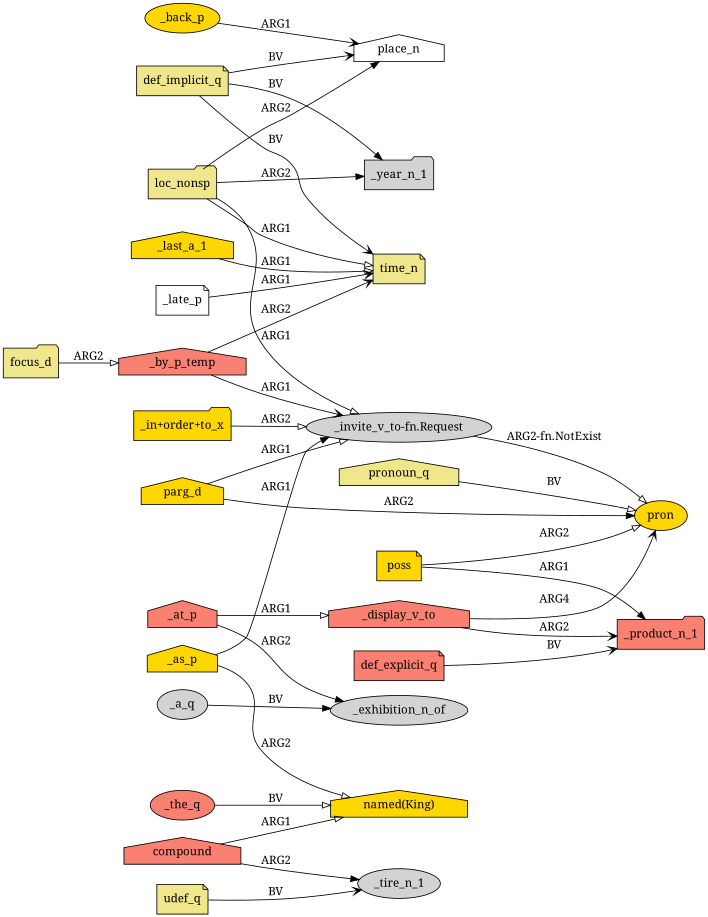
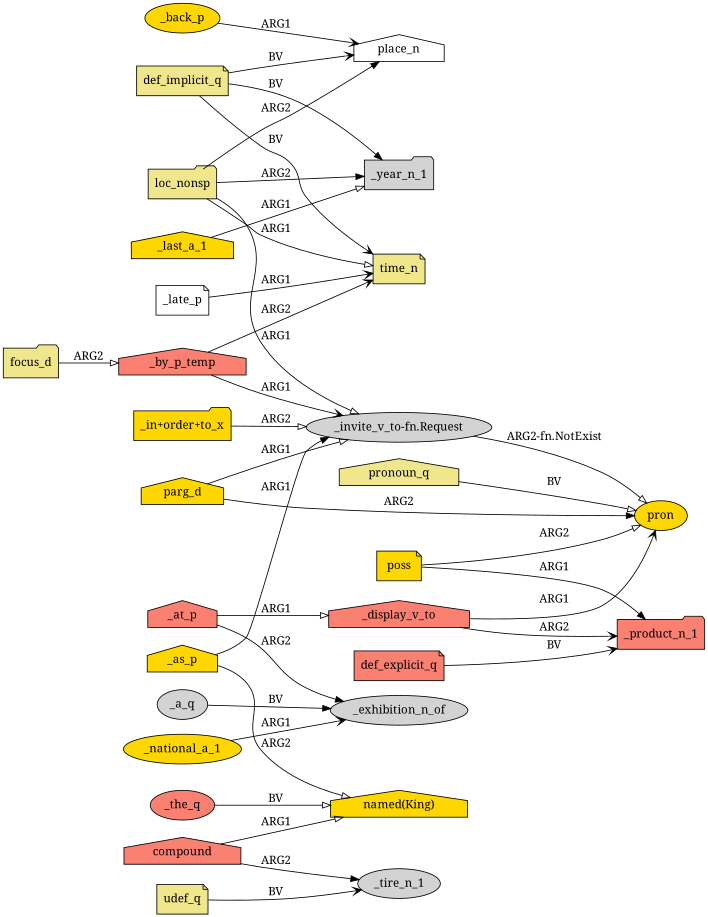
edge "_last_a_1" -> "time_n": now "_last_a_1" -> "_year_n_1"
edge "_display_v_to" -> "pron": label "ARG4" -> "ARG1"
node "_national_a_1": added
